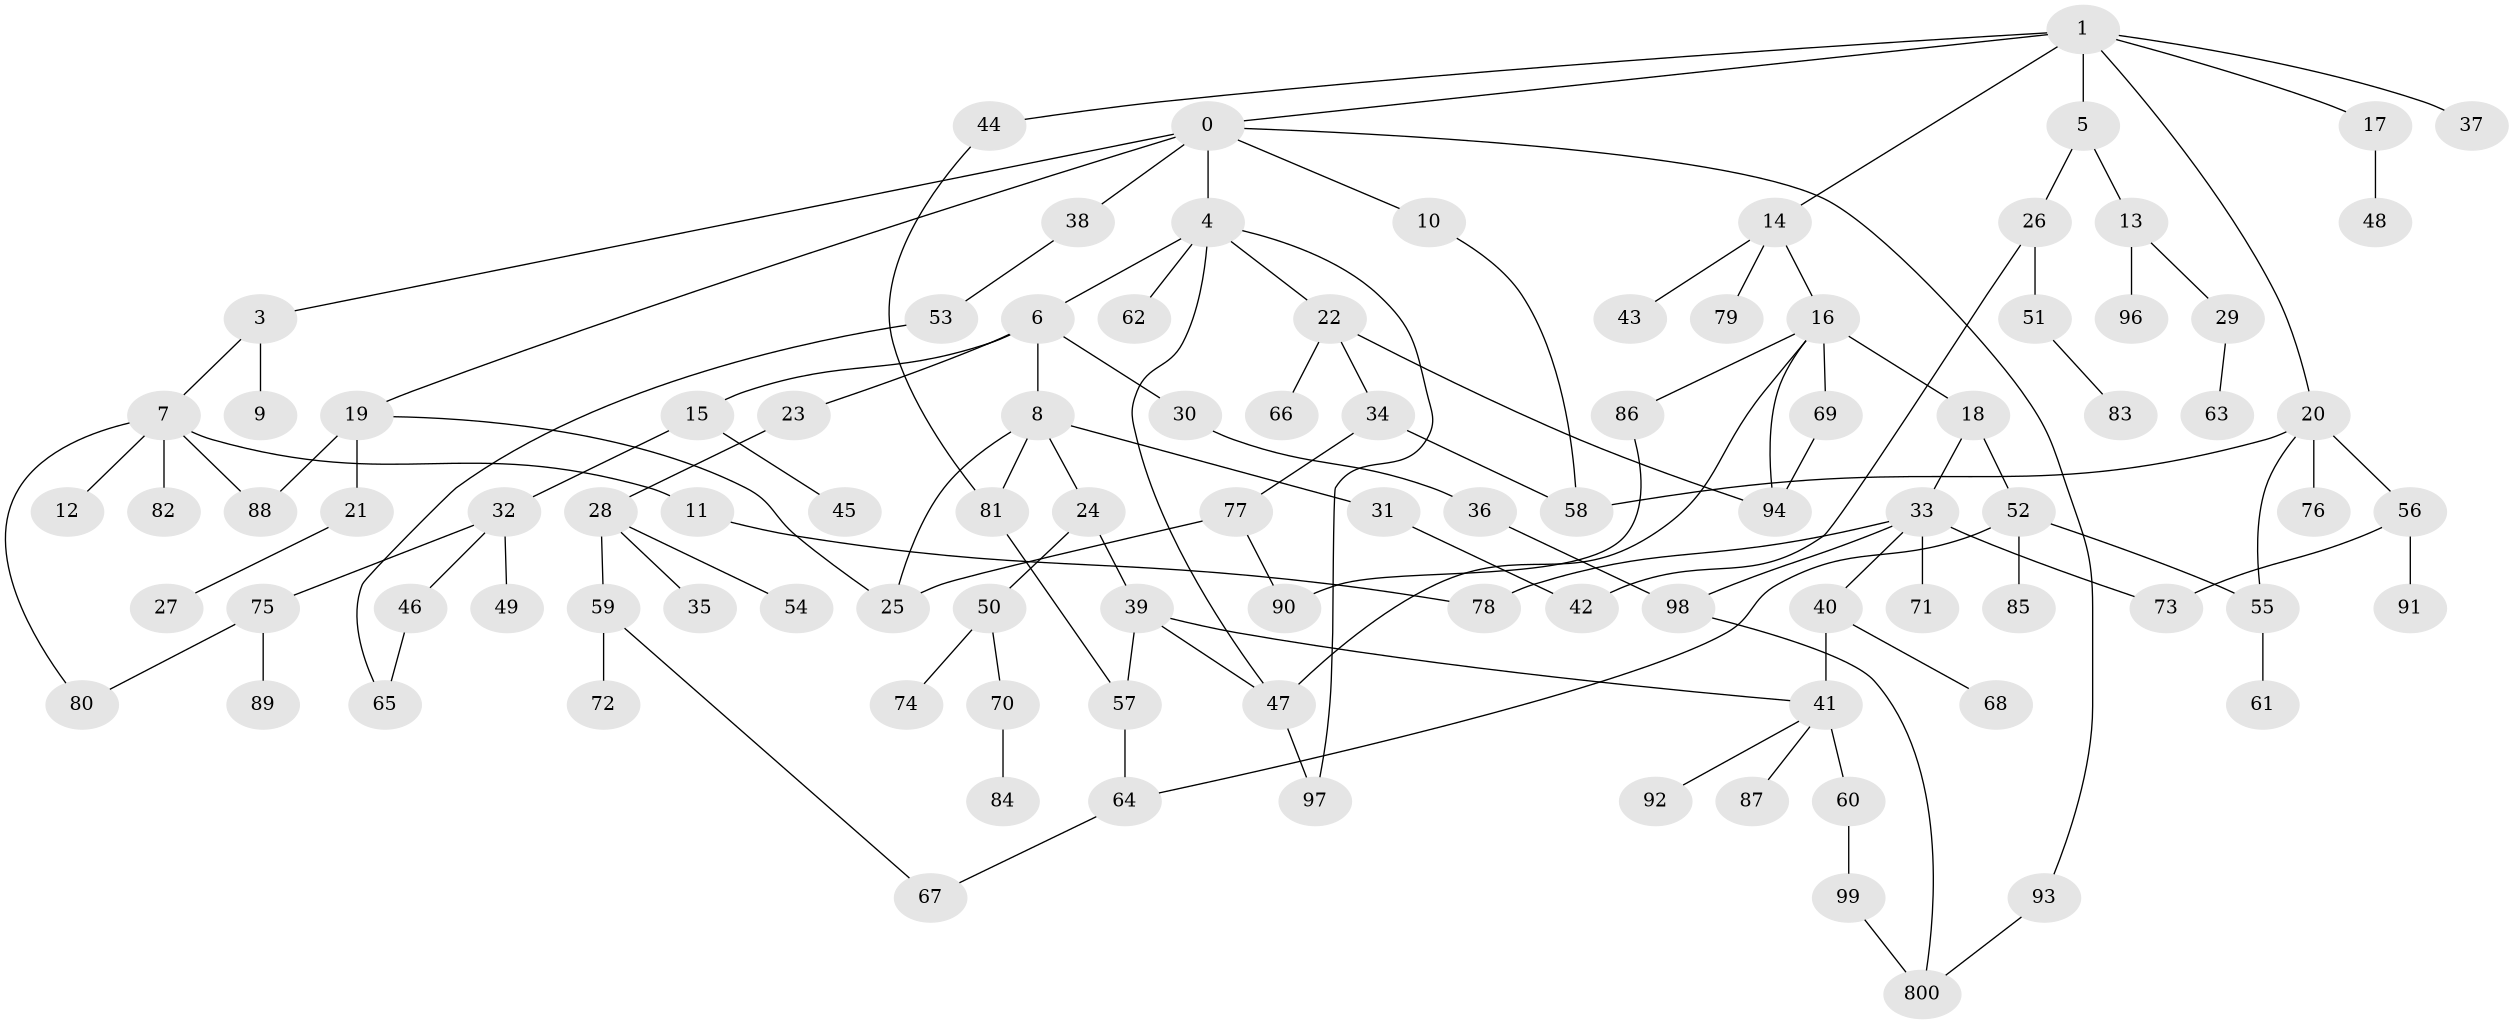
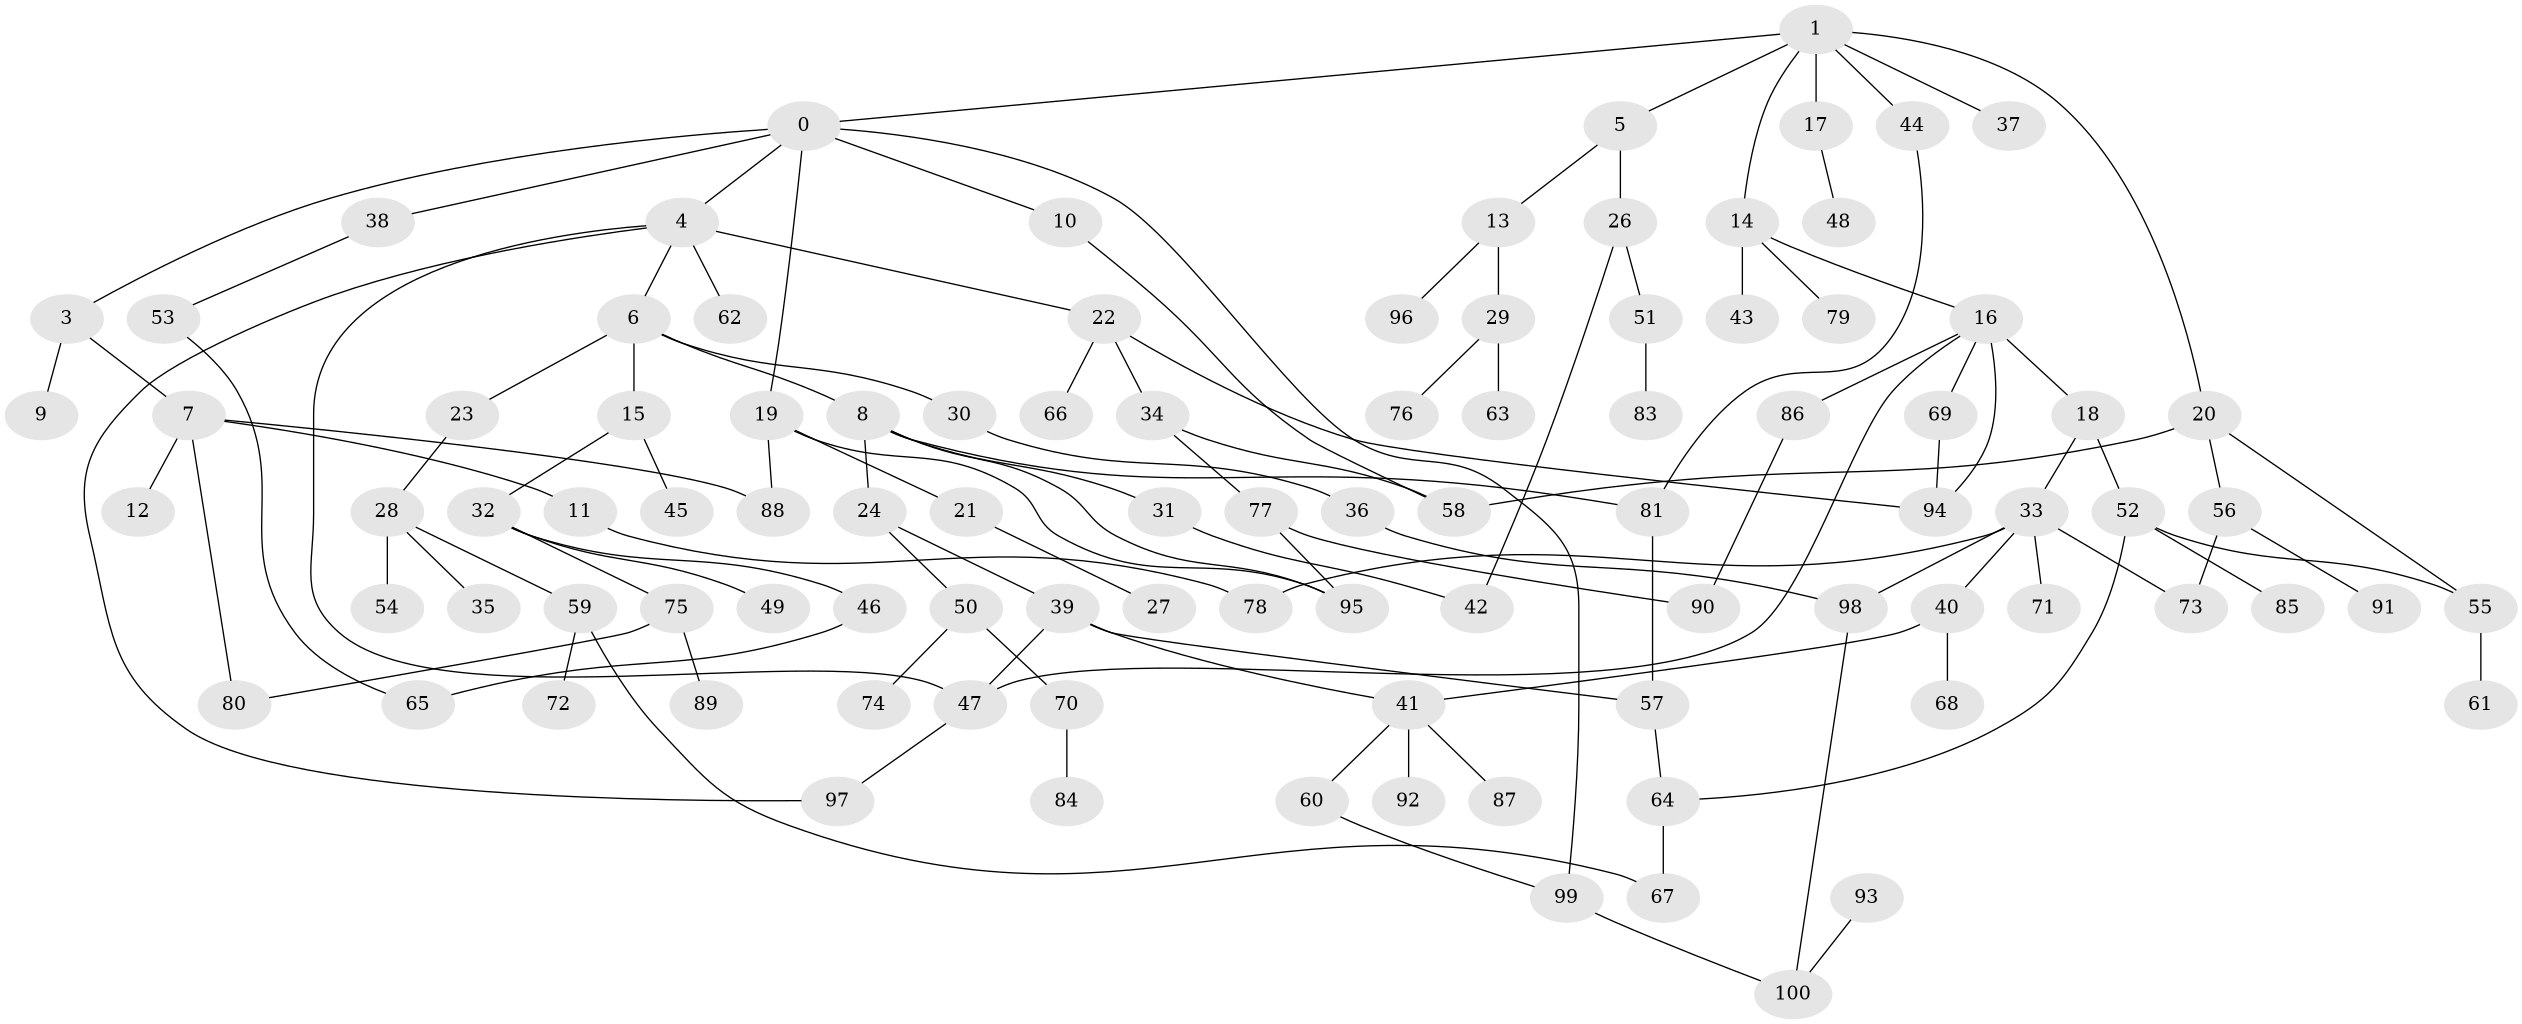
edge "0" -- "93": now "0" -- "99"
edge "20" -- "76": now "29" -- "76"
node "82": removed
node "25": label "25" -> "95"
node "800": label "800" -> "100"
